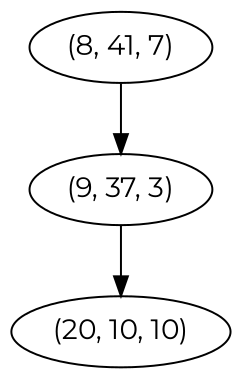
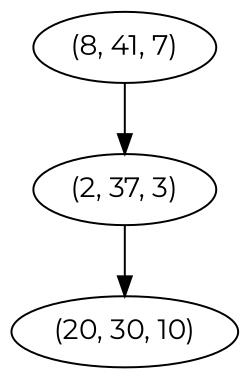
node "(9, 37, 3)": label "(9, 37, 3)" -> "(2, 37, 3)"
node "(20, 10, 10)": label "(20, 10, 10)" -> "(20, 30, 10)"
